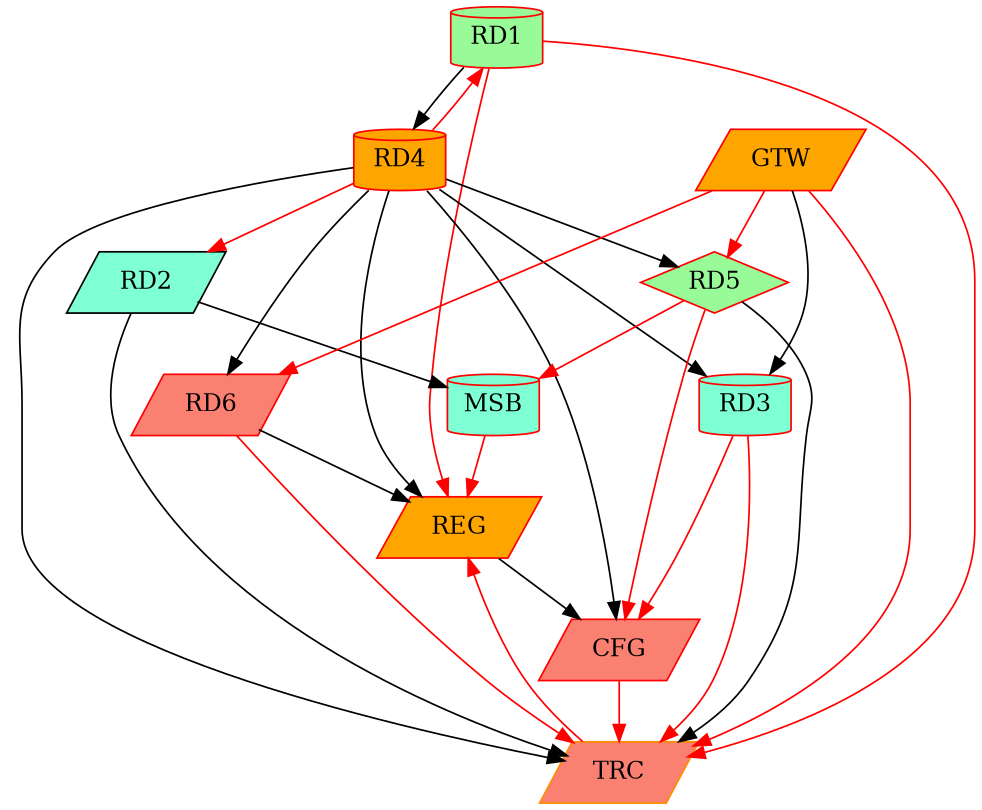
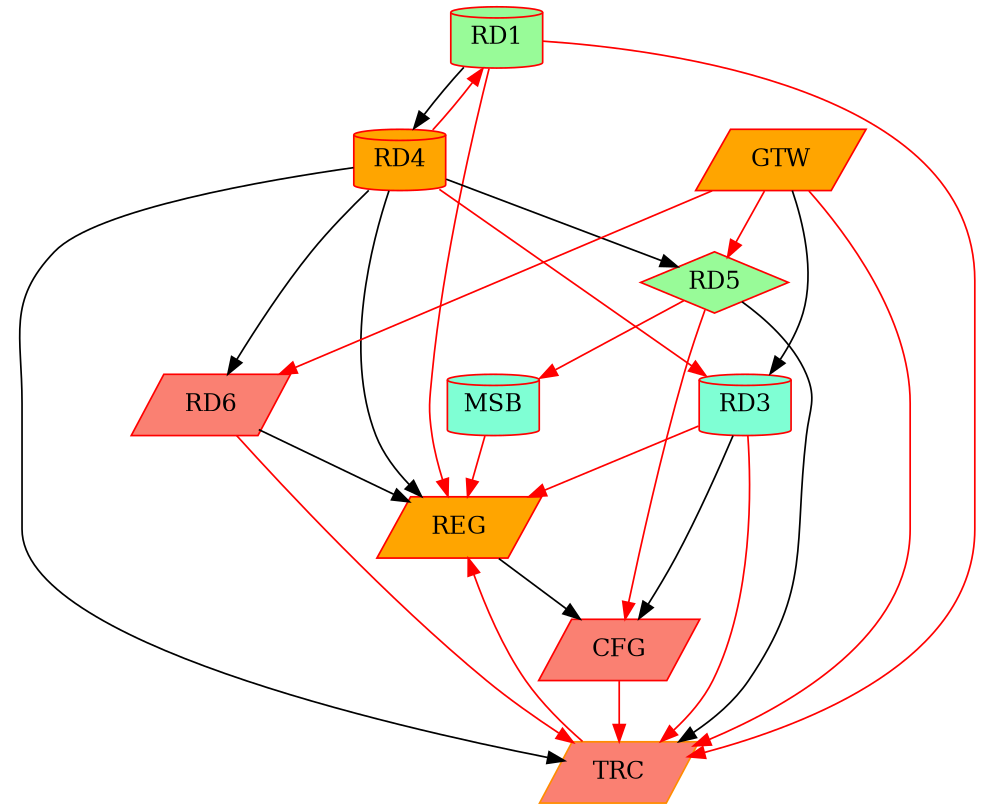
edge "RD4" -> "RD3": color black -> red
node "RD2": removed
edge "RD4" -> "CFG": removed
edge "RD3" -> "REG": added
edge "RD3" -> "CFG": color red -> black
